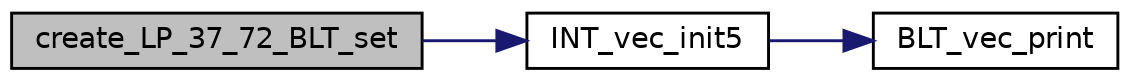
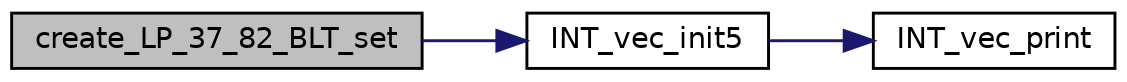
node "create_LP_37_72_BLT_set": label "create_LP_37_72_BLT_set" -> "create_LP_37_82_BLT_set"
node "BLT_vec_print": label "BLT_vec_print" -> "INT_vec_print"
